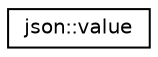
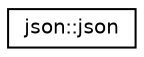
node "json::value": label "json::value" -> "json::json"
